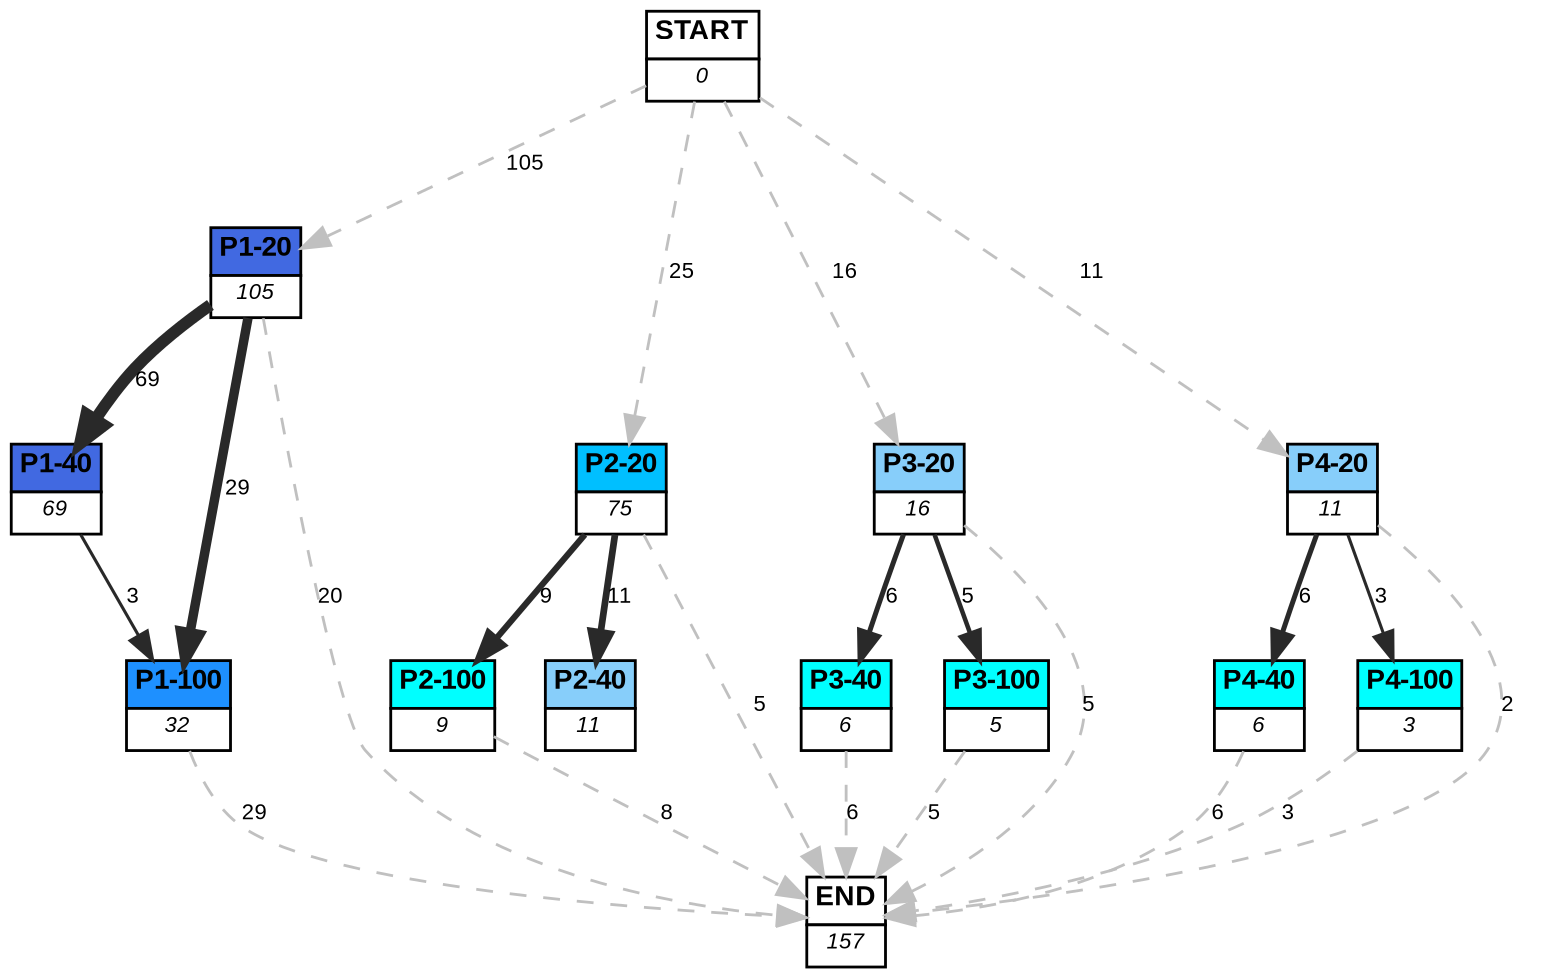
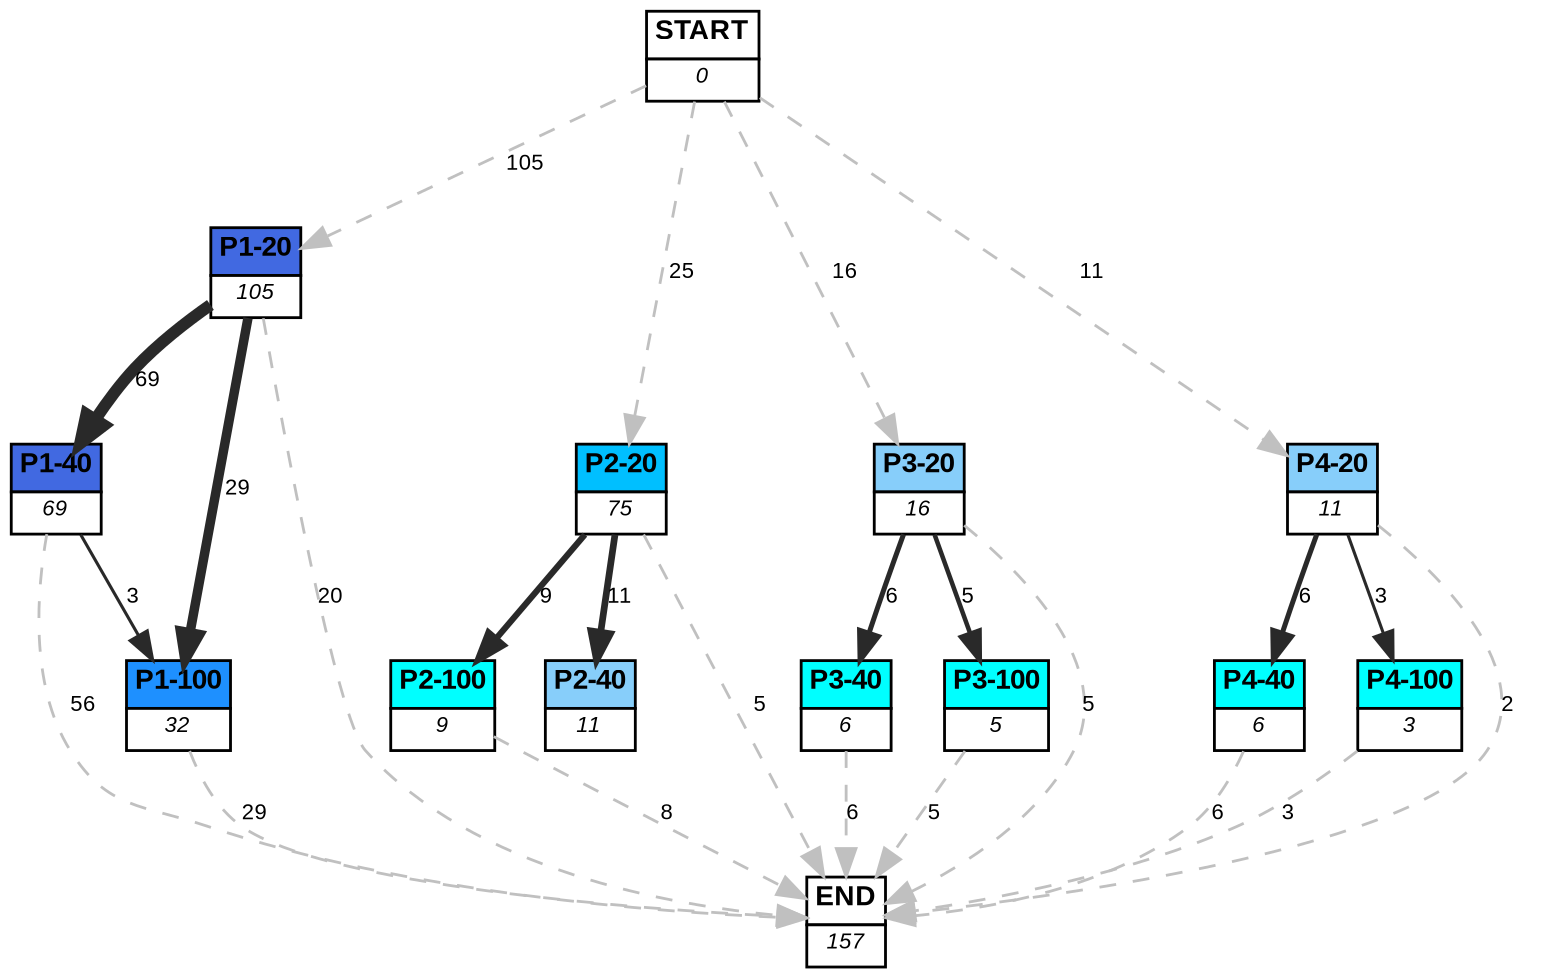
edge "P1-40" -> "END": added, label "56"
